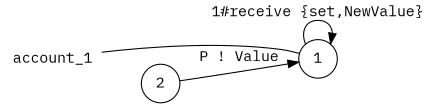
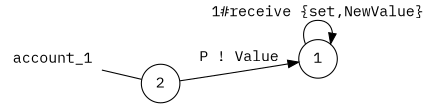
edge "account_1" -- "1": now "account_1" -- "2"
